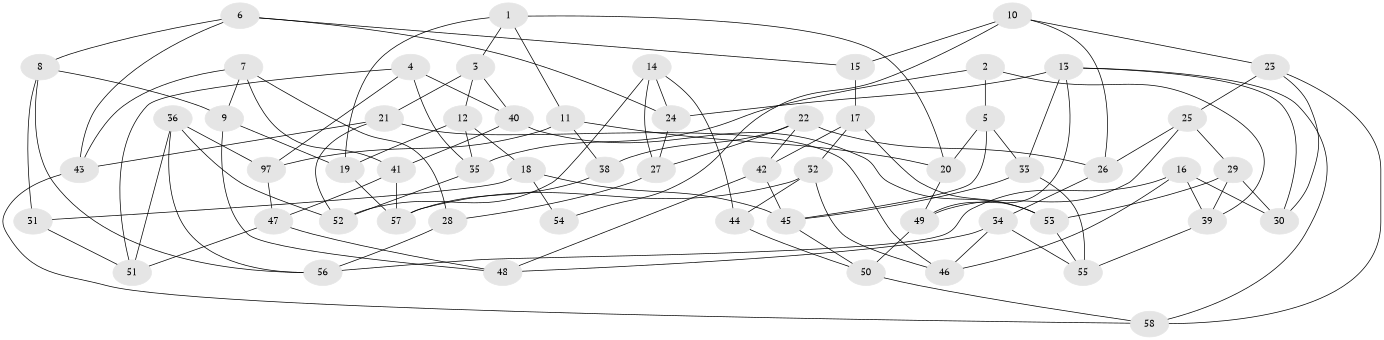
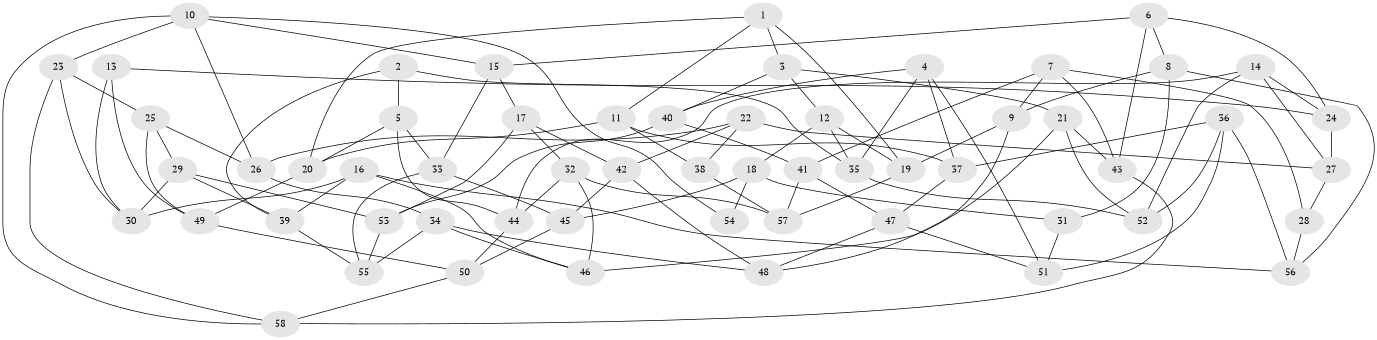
edge "13" -- "33": now "15" -- "33"
edge "13" -- "58": now "10" -- "58"
node "97": label "97" -> "37"
edge "5" -- "45": now "5" -- "44"
